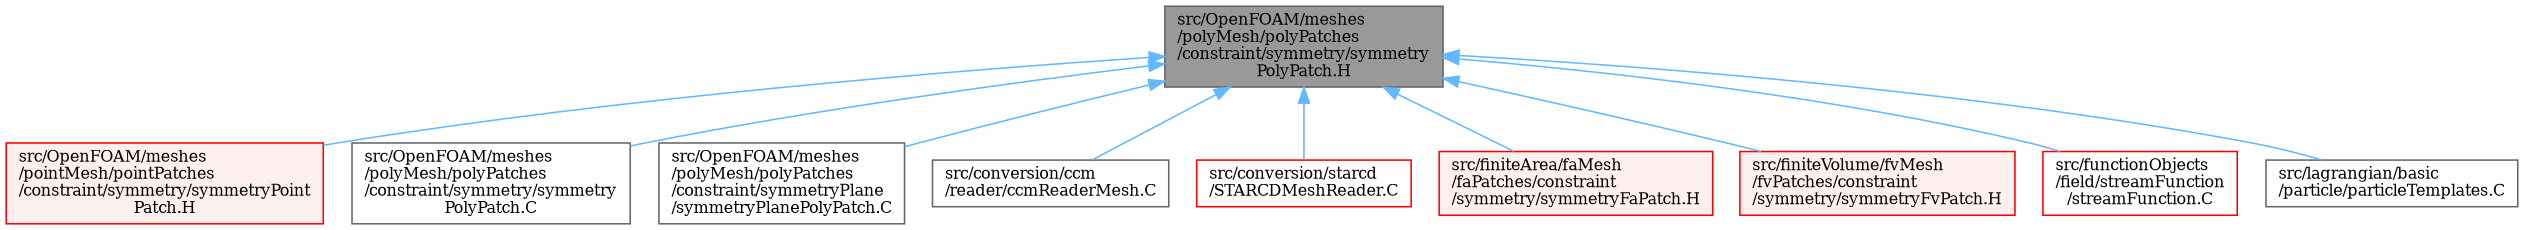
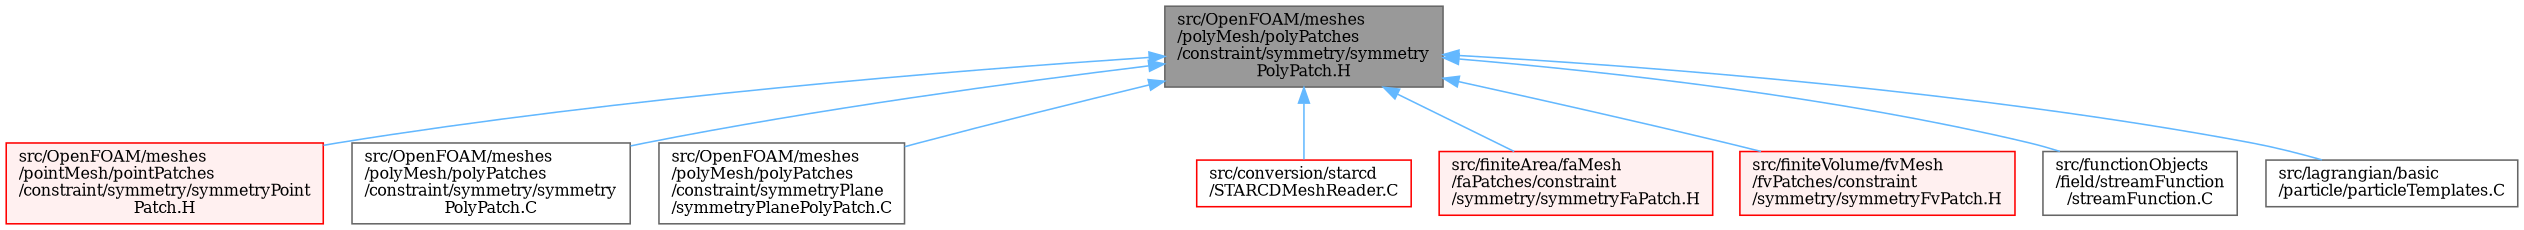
node "src/conversion/ccm /reader/ccmReaderMesh.C": removed
node "src/functionObjects /field/streamFunction /streamFunction.C": color red -> grey40
